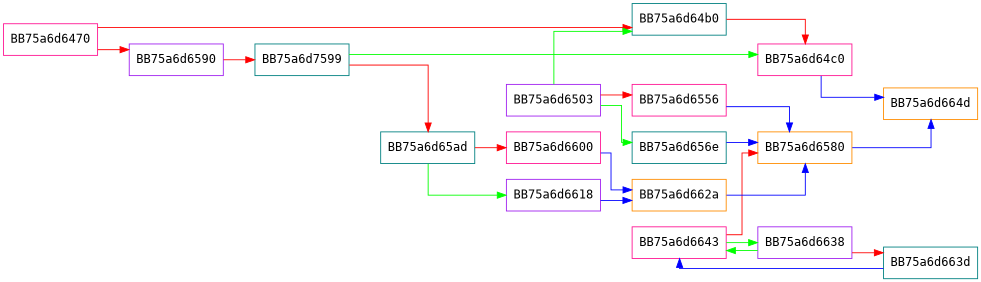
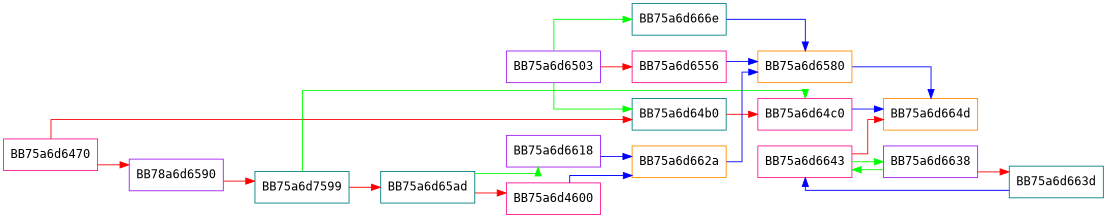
node "BB75a6d6590": label "BB75a6d6590" -> "BB78a6d6590"
node "BB75a6d6600": label "BB75a6d6600" -> "BB75a6d4600"
node "BB75a6d656e": label "BB75a6d656e" -> "BB75a6d666e"
edge "BB75a6d6643" -> "BB75a6d6580": now "BB75a6d6643" -> "BB75a6d664d"
